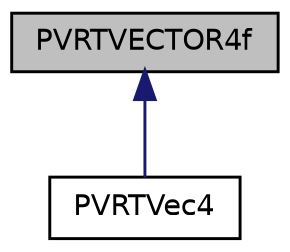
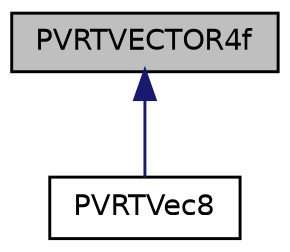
node "PVRTVec4": label "PVRTVec4" -> "PVRTVec8"
